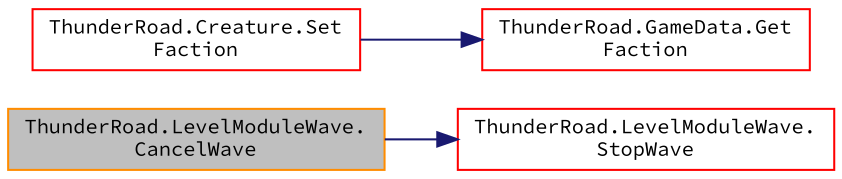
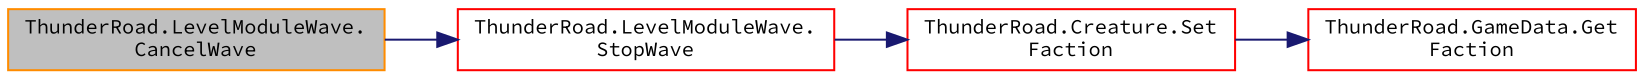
edge "ThunderRoad.LevelModuleWave. StopWave" -> "ThunderRoad.Creature.Set Faction": added
